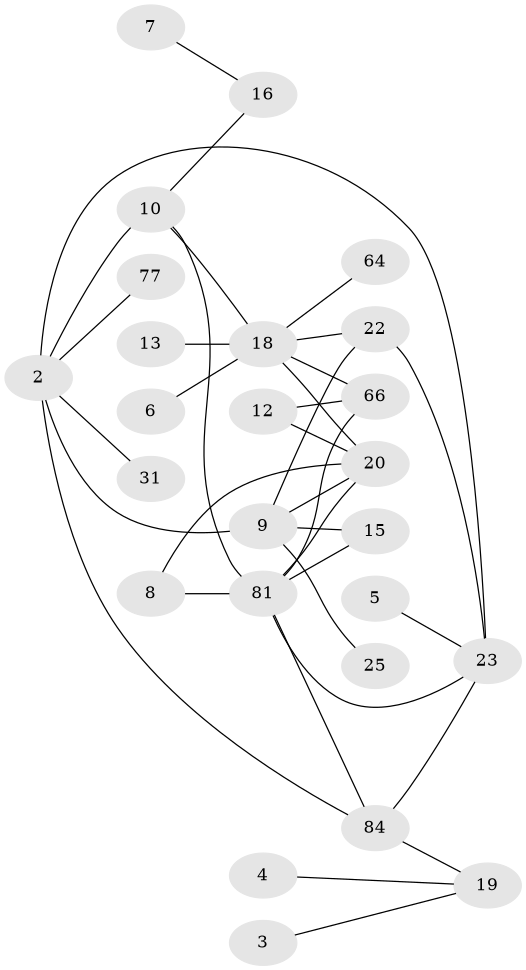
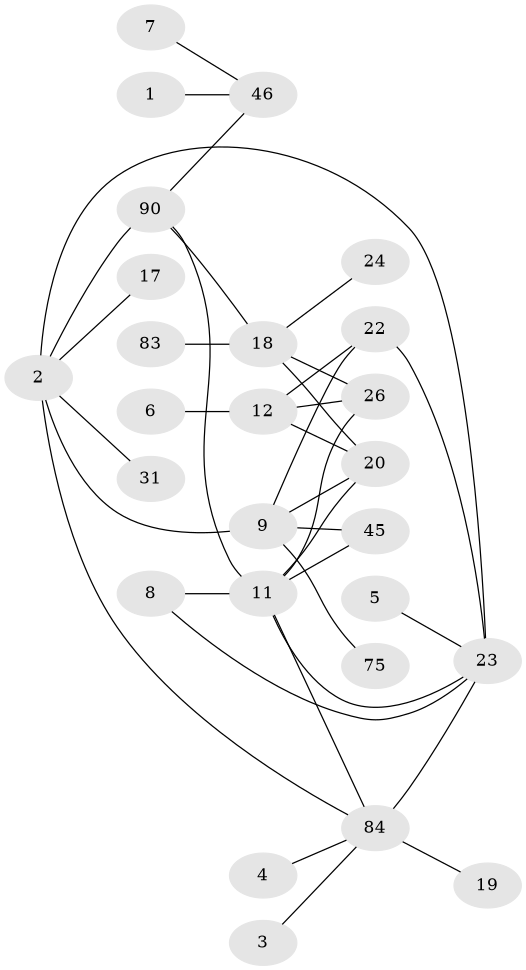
node "1": added
node "16": label "16" -> "46"
node "10": label "10" -> "90"
node "64": label "64" -> "24"
node "77": label "77" -> "17"
edge "22" -- "18": now "22" -- "12"
node "13": label "13" -> "83"
edge "18" -- "6": now "12" -- "6"
node "66": label "66" -> "26"
edge "20" -- "8": now "23" -- "8"
node "15": label "15" -> "45"
node "81": label "81" -> "11"
node "25": label "25" -> "75"
edge "4" -- "19": now "4" -- "84"
edge "19" -- "3": now "84" -- "3"
